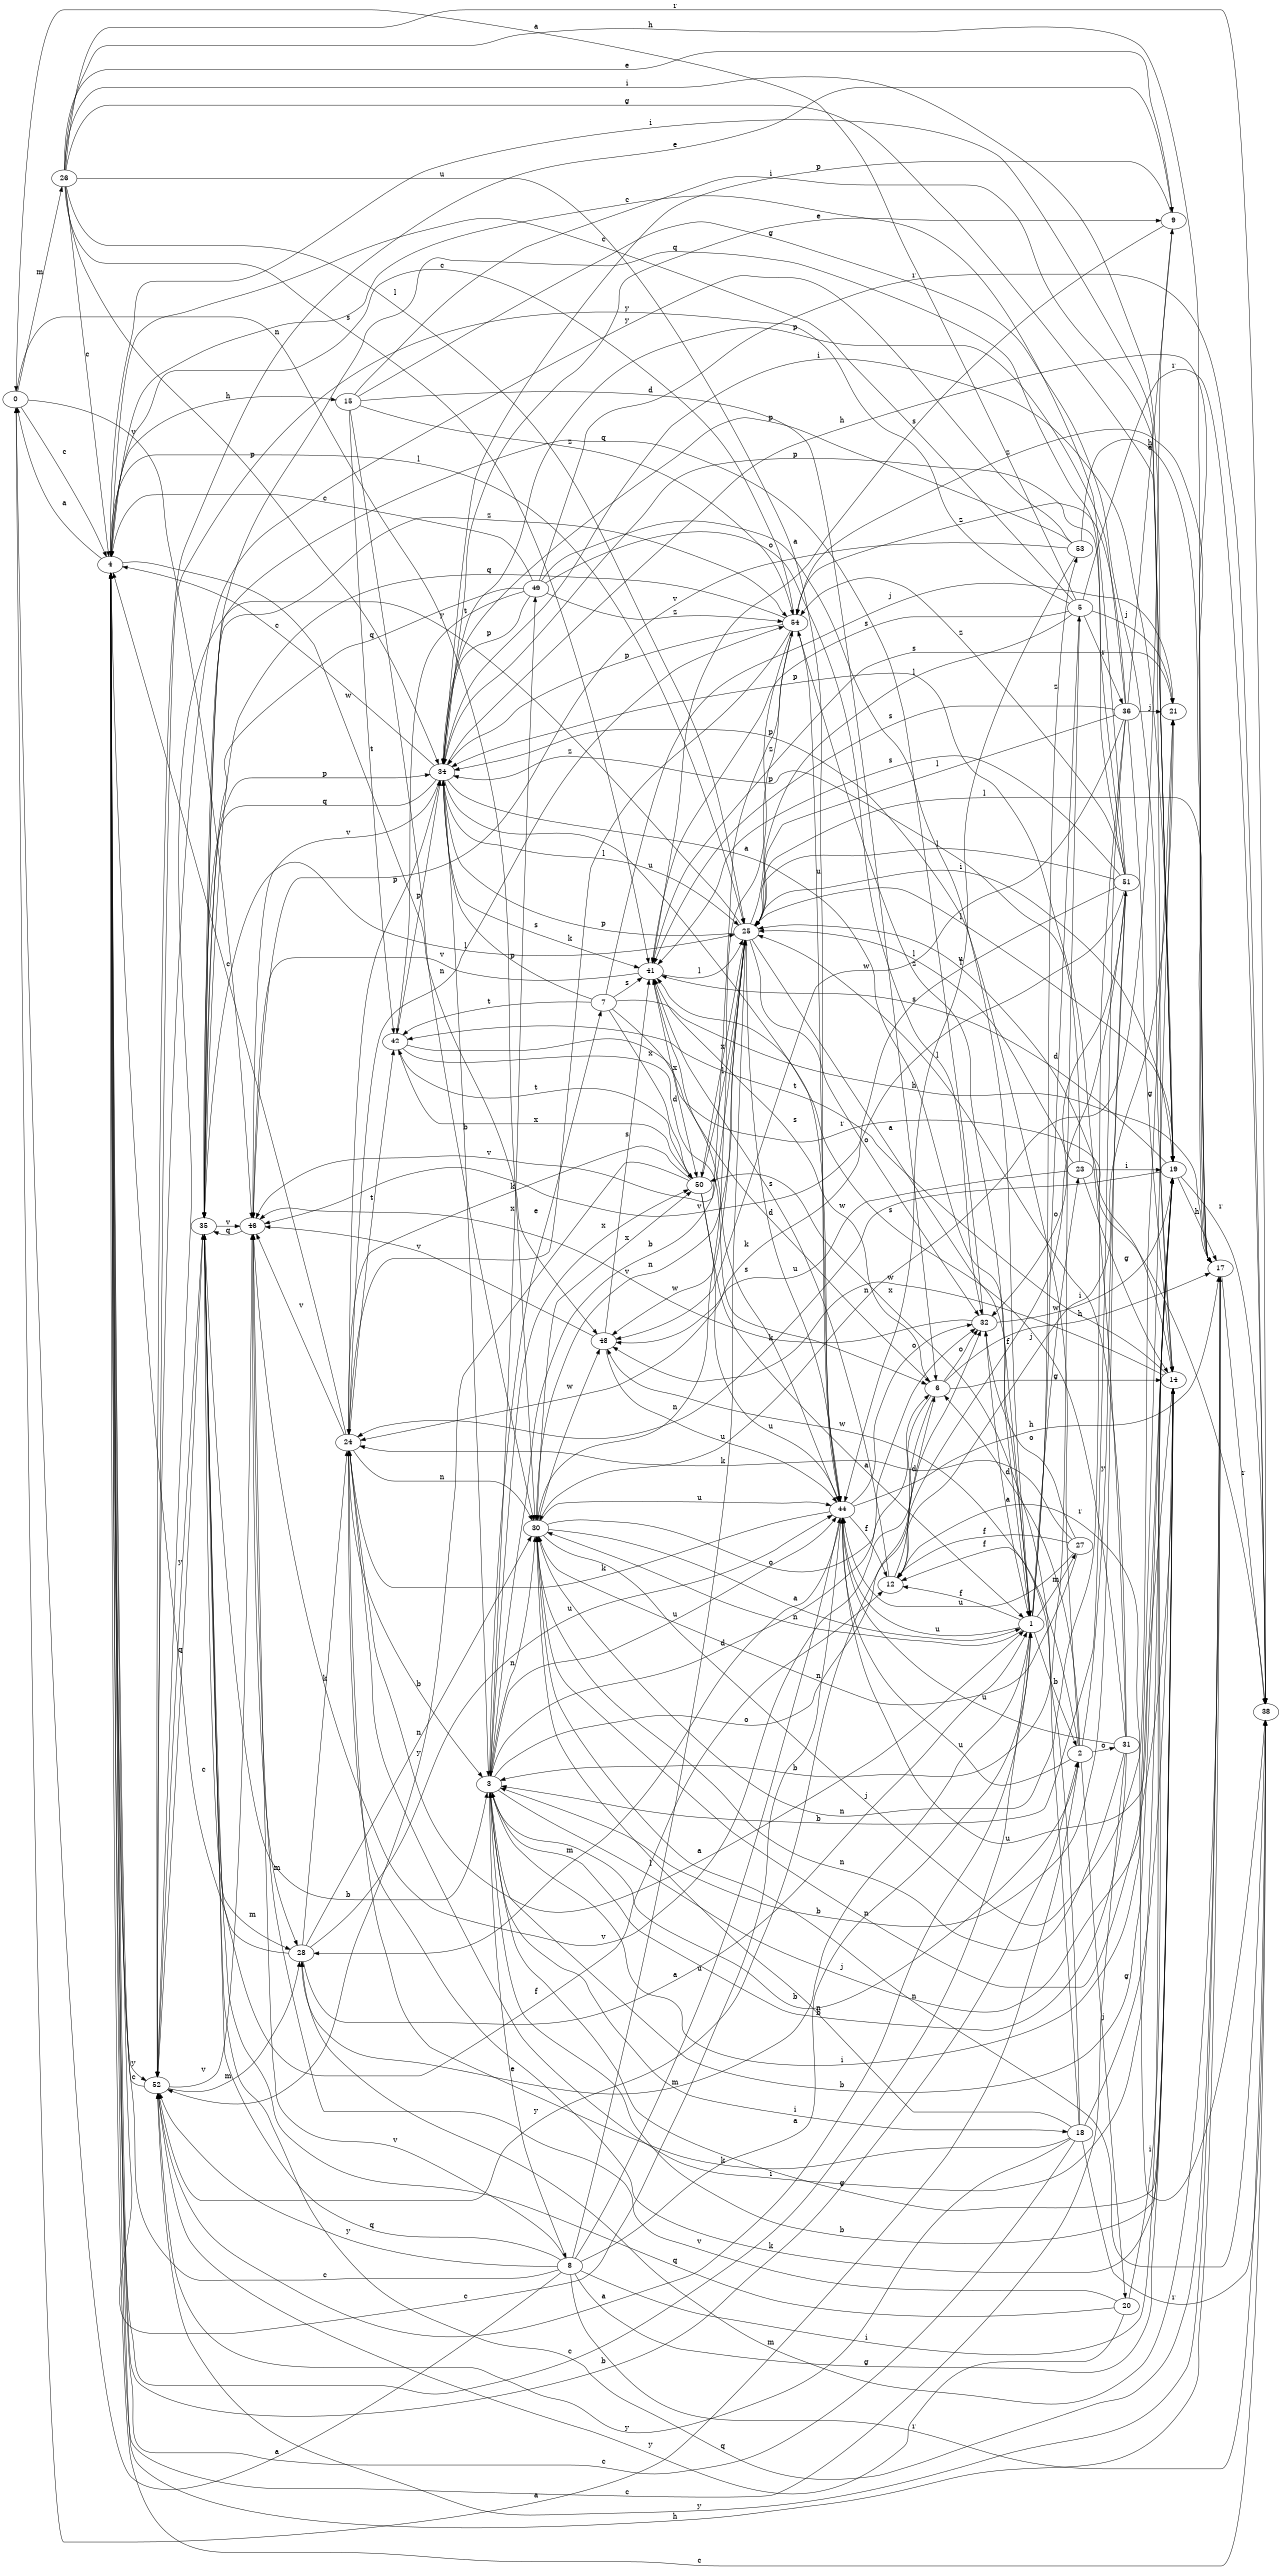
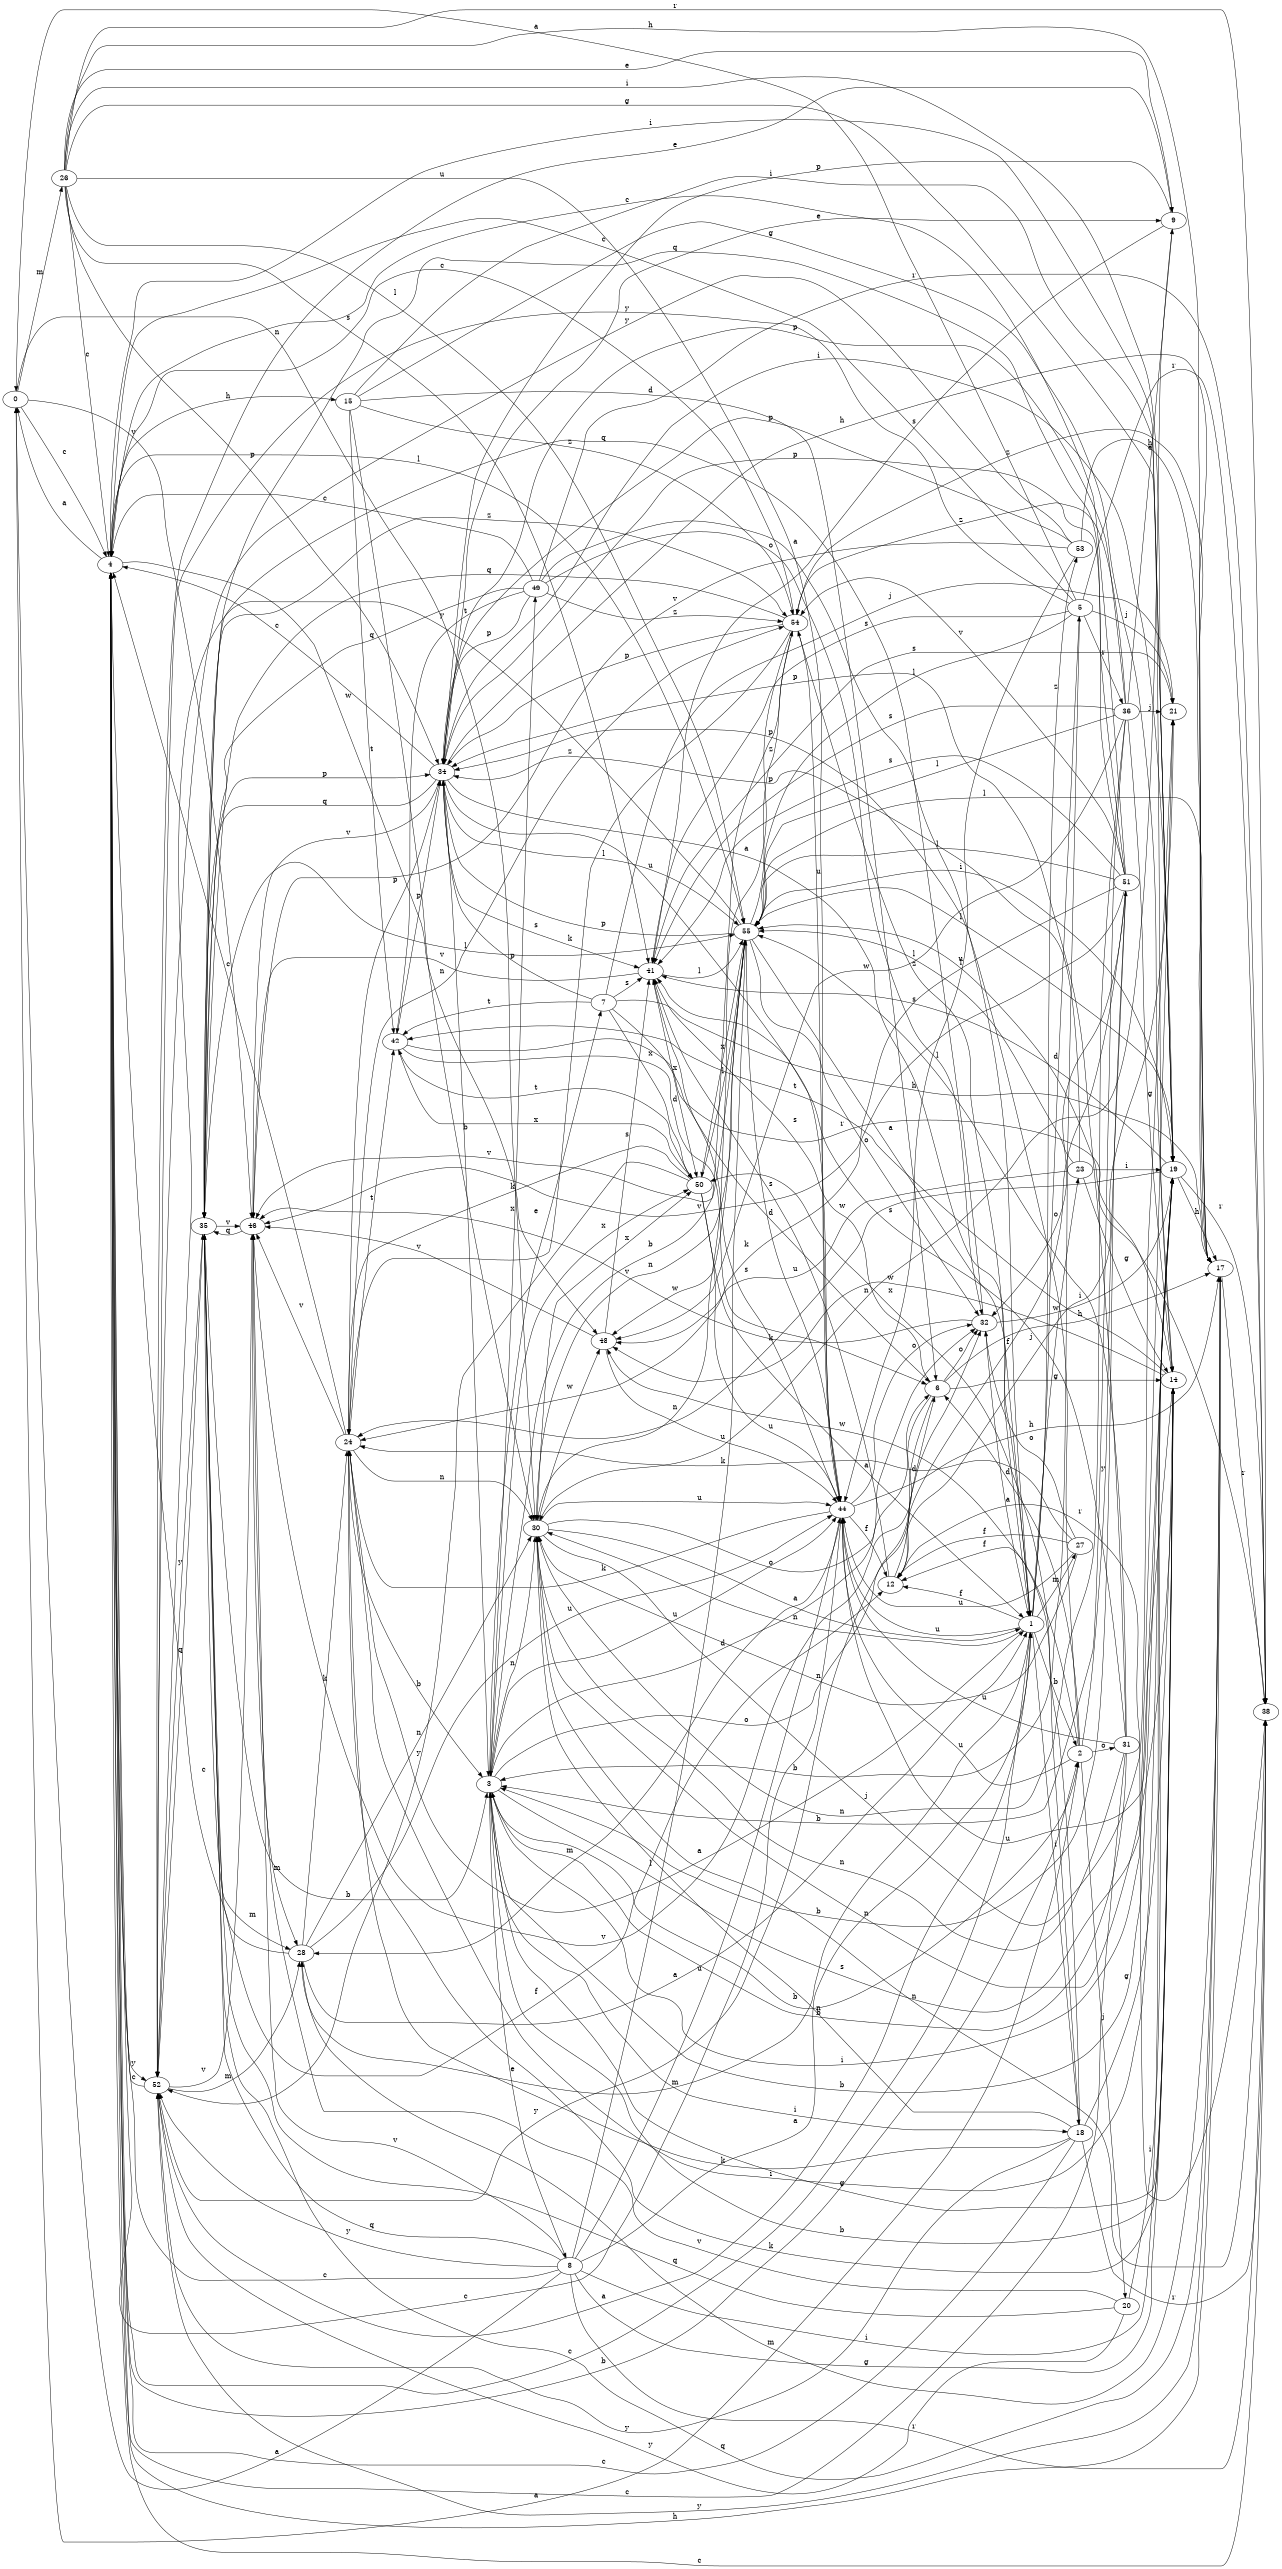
edge "51" -> "54": label "z" -> "v"
node "25": label "25" -> "55"
edge "1" -> "18": added, label "i"
edge "3" -> "21": label "j" -> "s"
